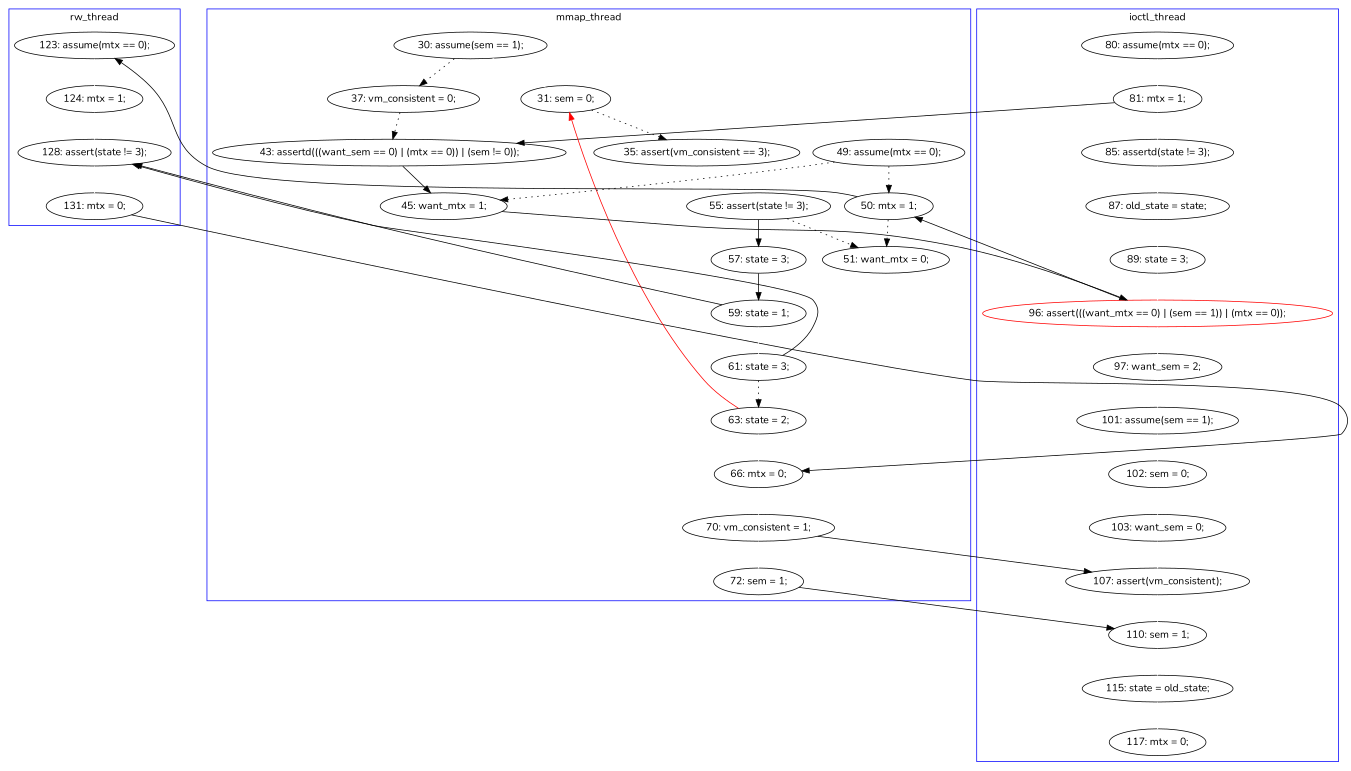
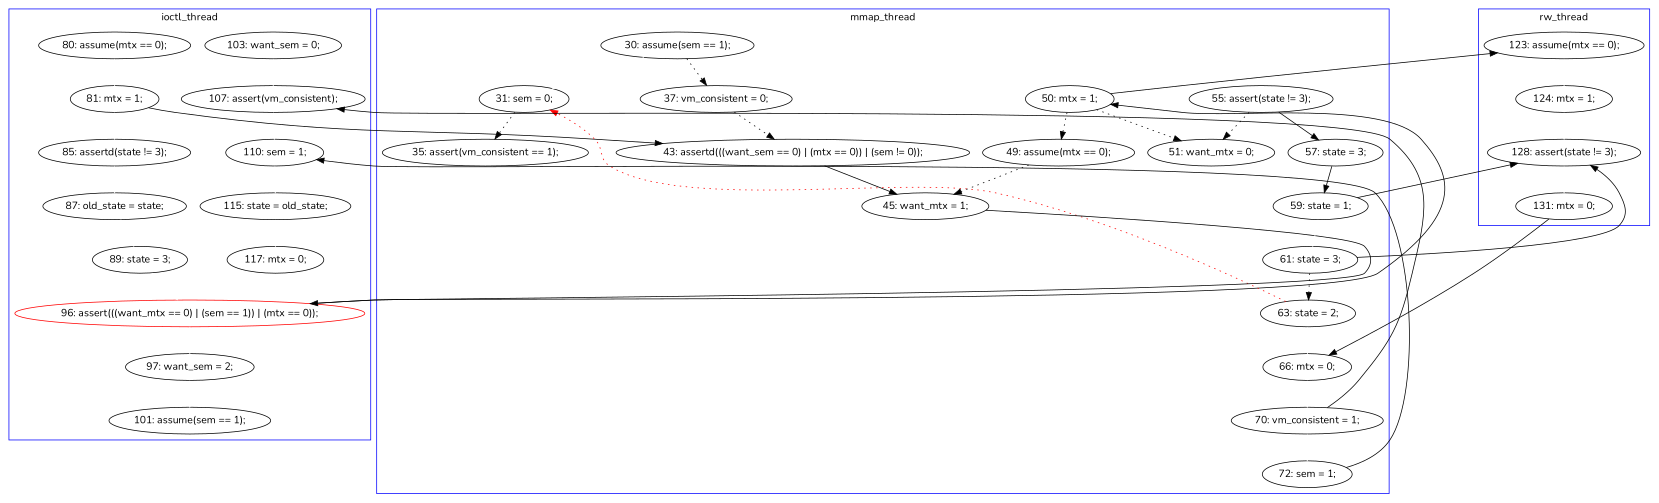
node "35: assert(vm_consistent == 3);": label "35: assert(vm_consistent == 3);" -> "35: assert(vm_consistent == 1);"
edge "49: assume(mtx == 0);" -> "50: mtx = 1;": reversed
edge "63: state = 2;" -> "31: sem = 0;": style solid -> dotted
node "102: sem = 0;": removed
